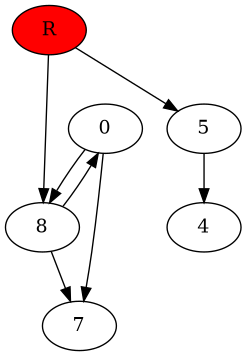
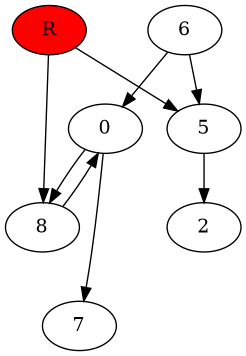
node "6": added
node "4": label "4" -> "2"
edge "8" -> "7": removed
